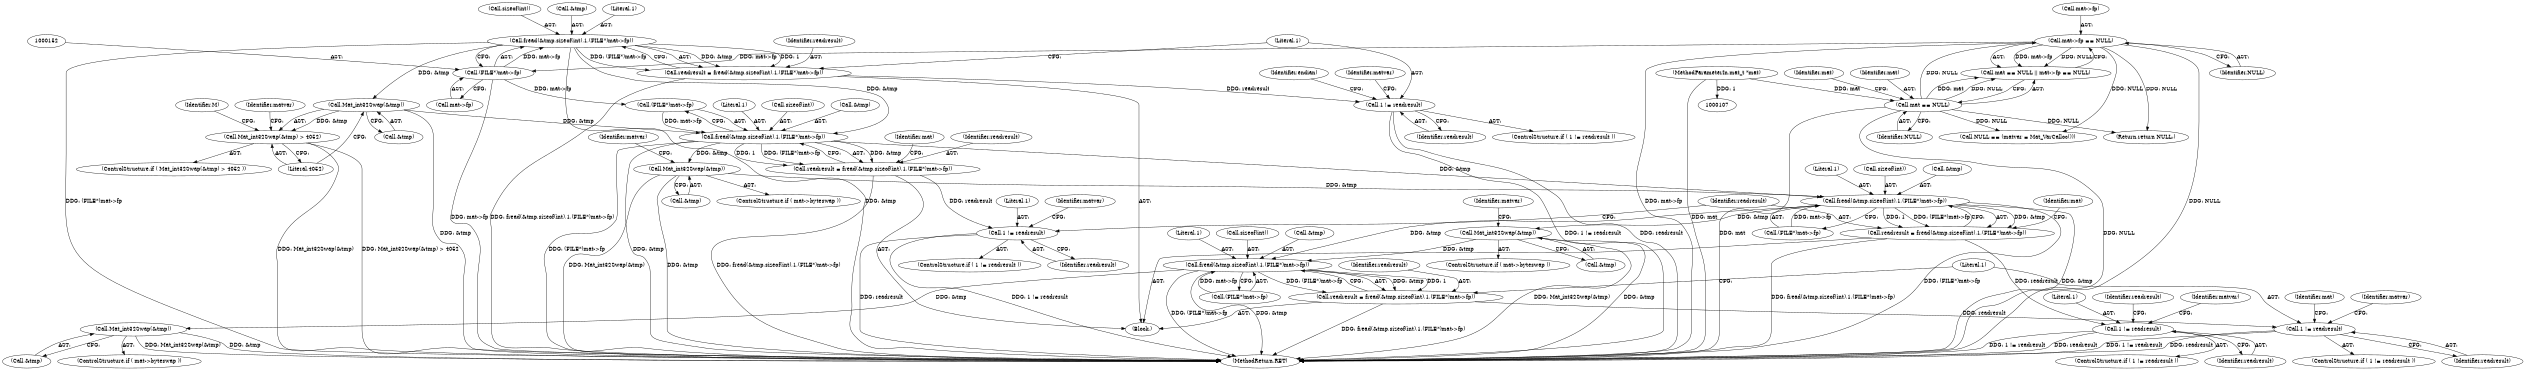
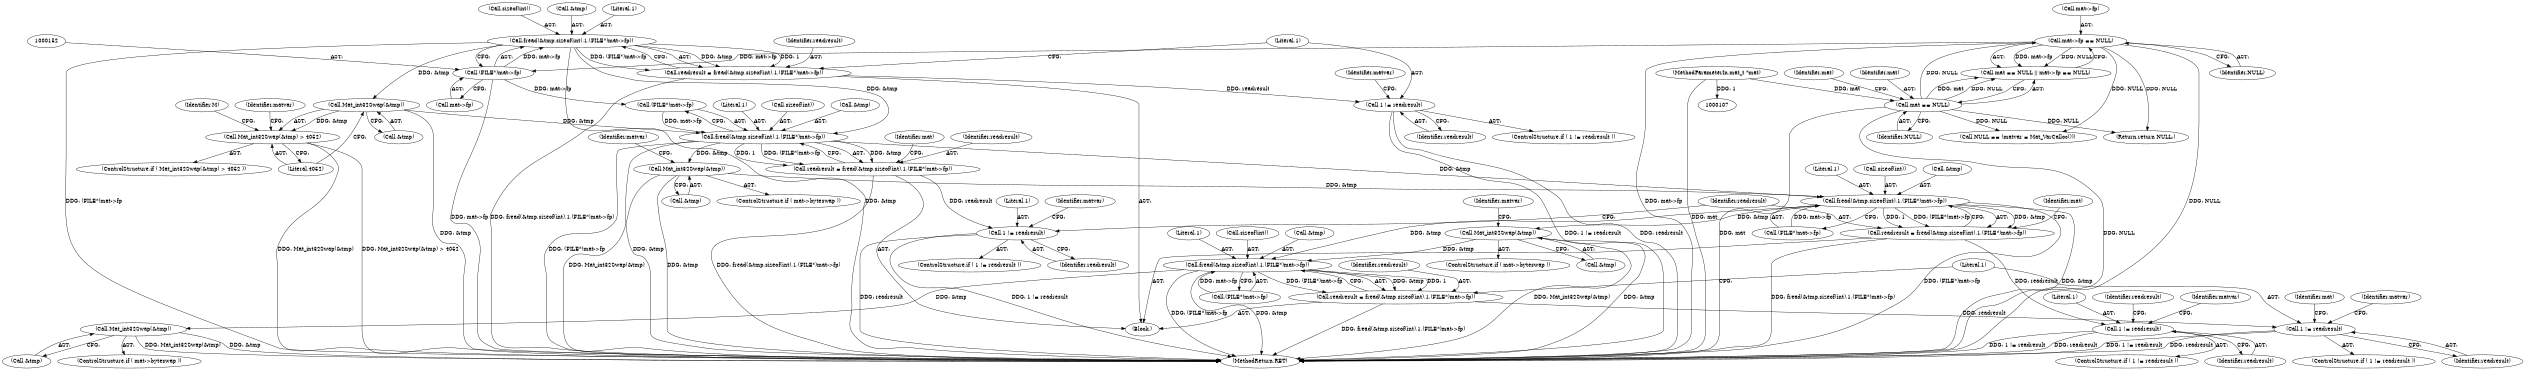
node "(Identifier,endian)": removed
